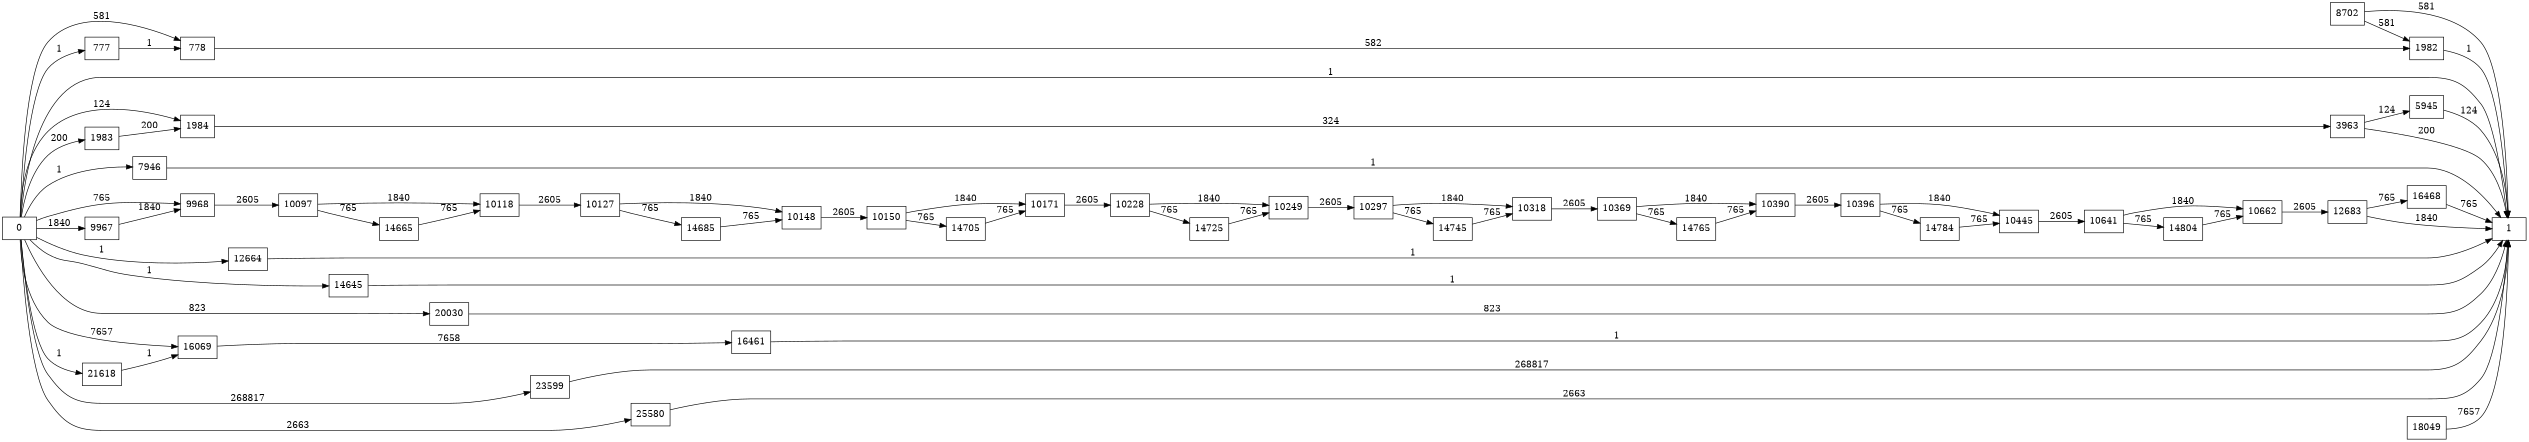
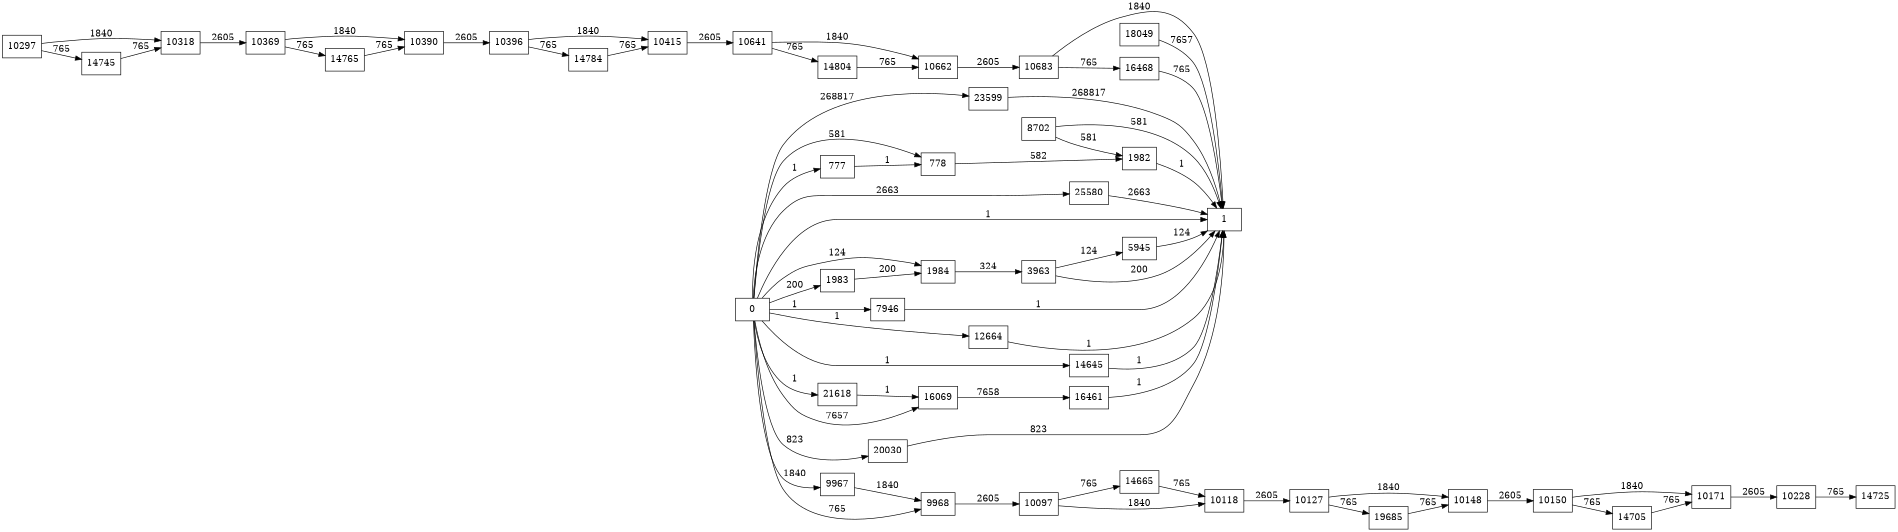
node "10249": removed
node "12683": label "12683" -> "10683"
node "10445": label "10445" -> "10415"
node "14685": label "14685" -> "19685"
